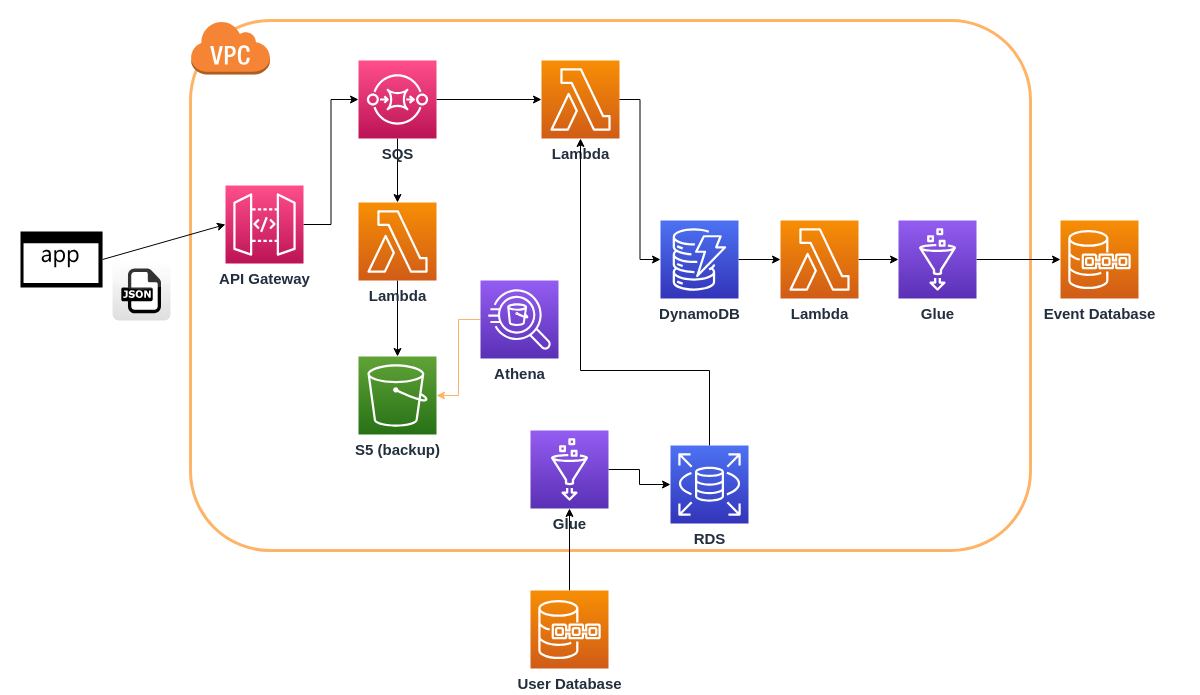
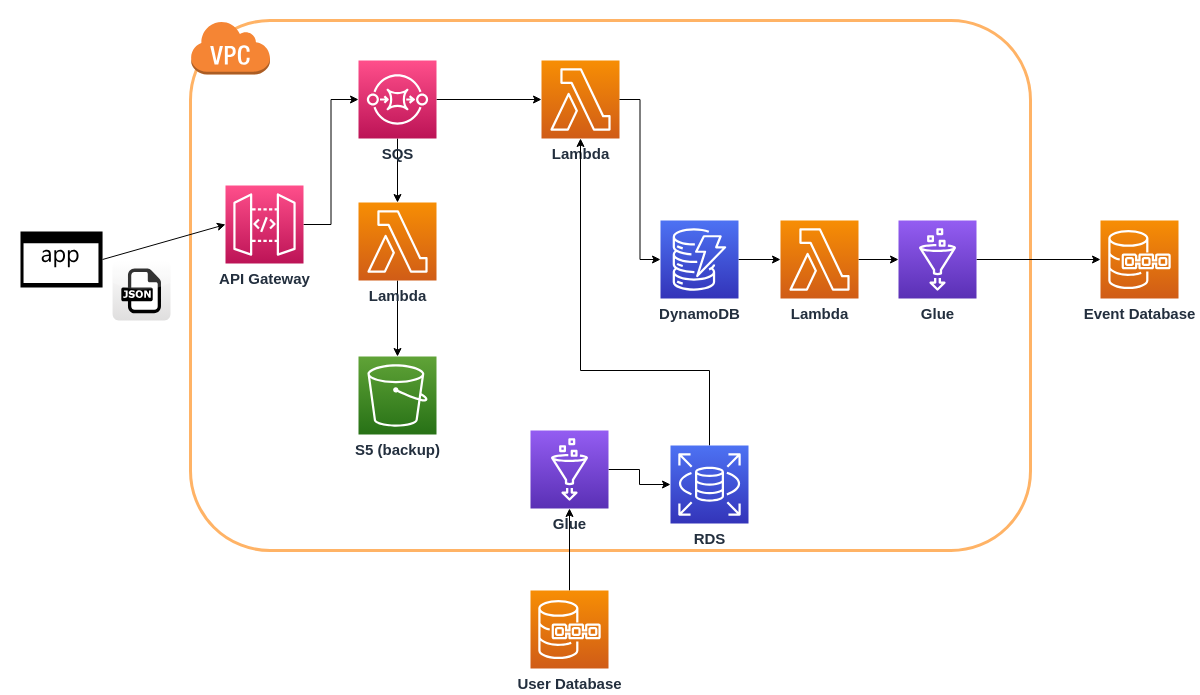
node "Event Database": moved (1100, 260) -> (1140, 260)
node "Athena": removed
edge "Athena" -> "S5 (backup)": removed
